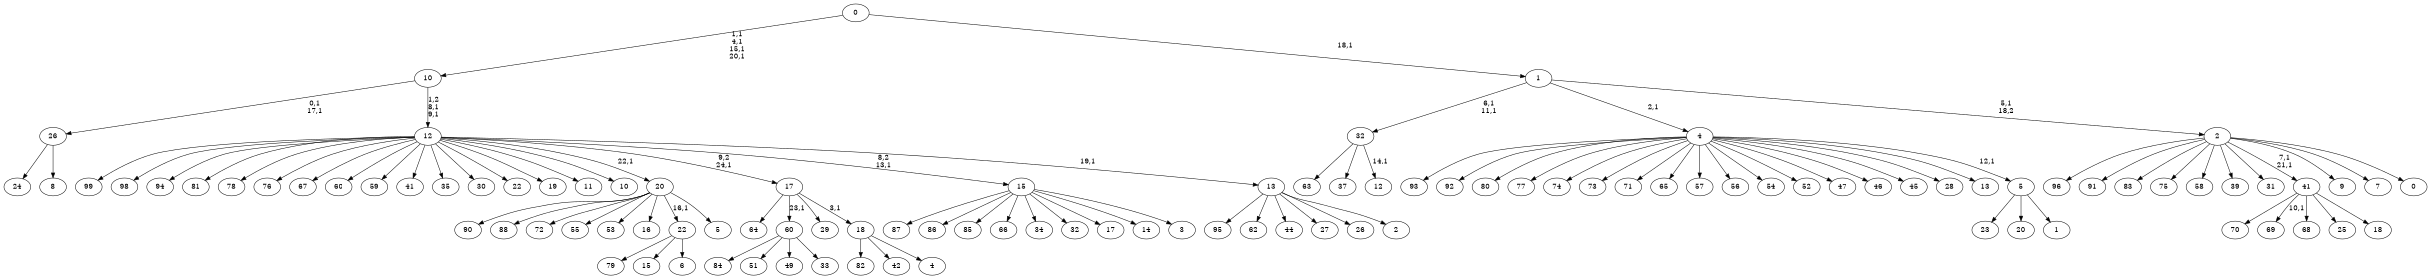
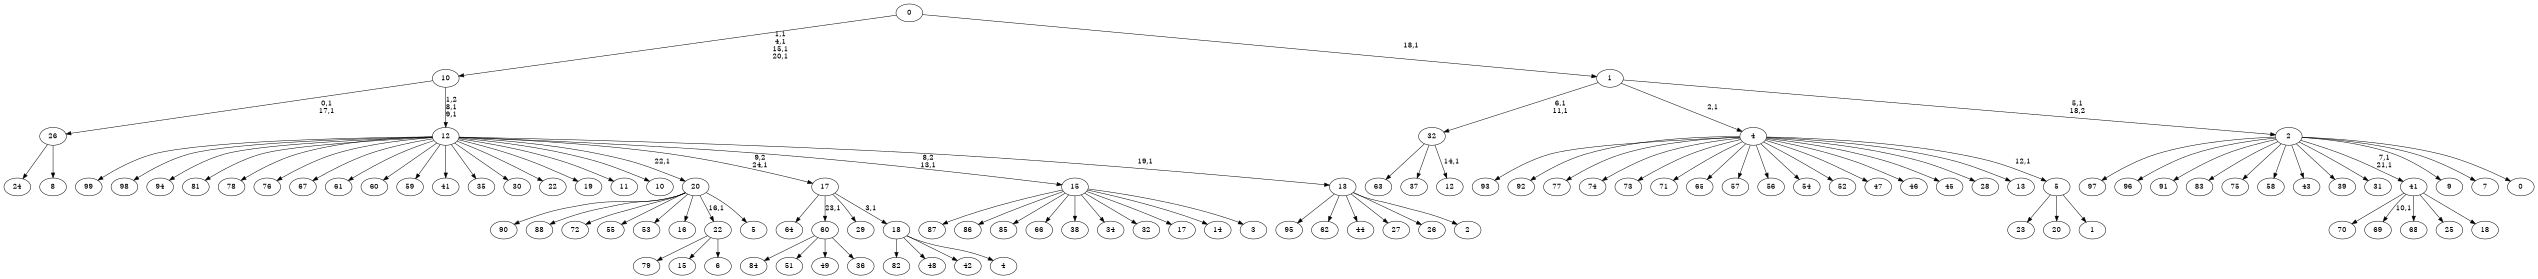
node "61": added
node "80": removed
node "97": added
node "43": added
node "38": added
node "33": label "33" -> "36"
node "48": added
